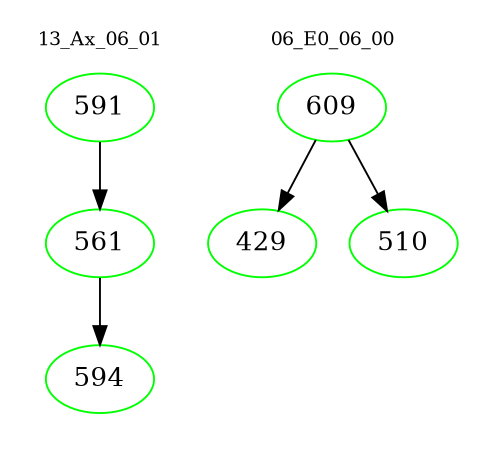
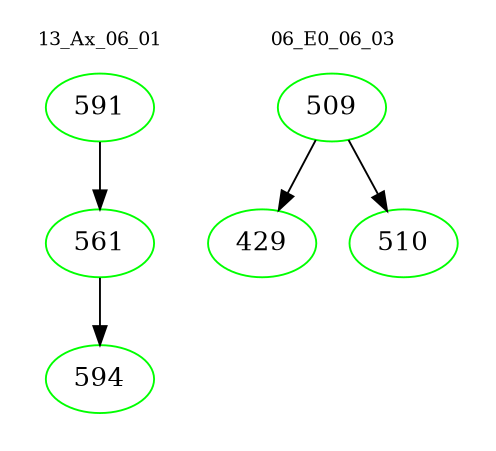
cluster "06_E0_06_00": label "06_E0_06_00" -> "06_E0_06_03"
node "609": label "609" -> "509"
